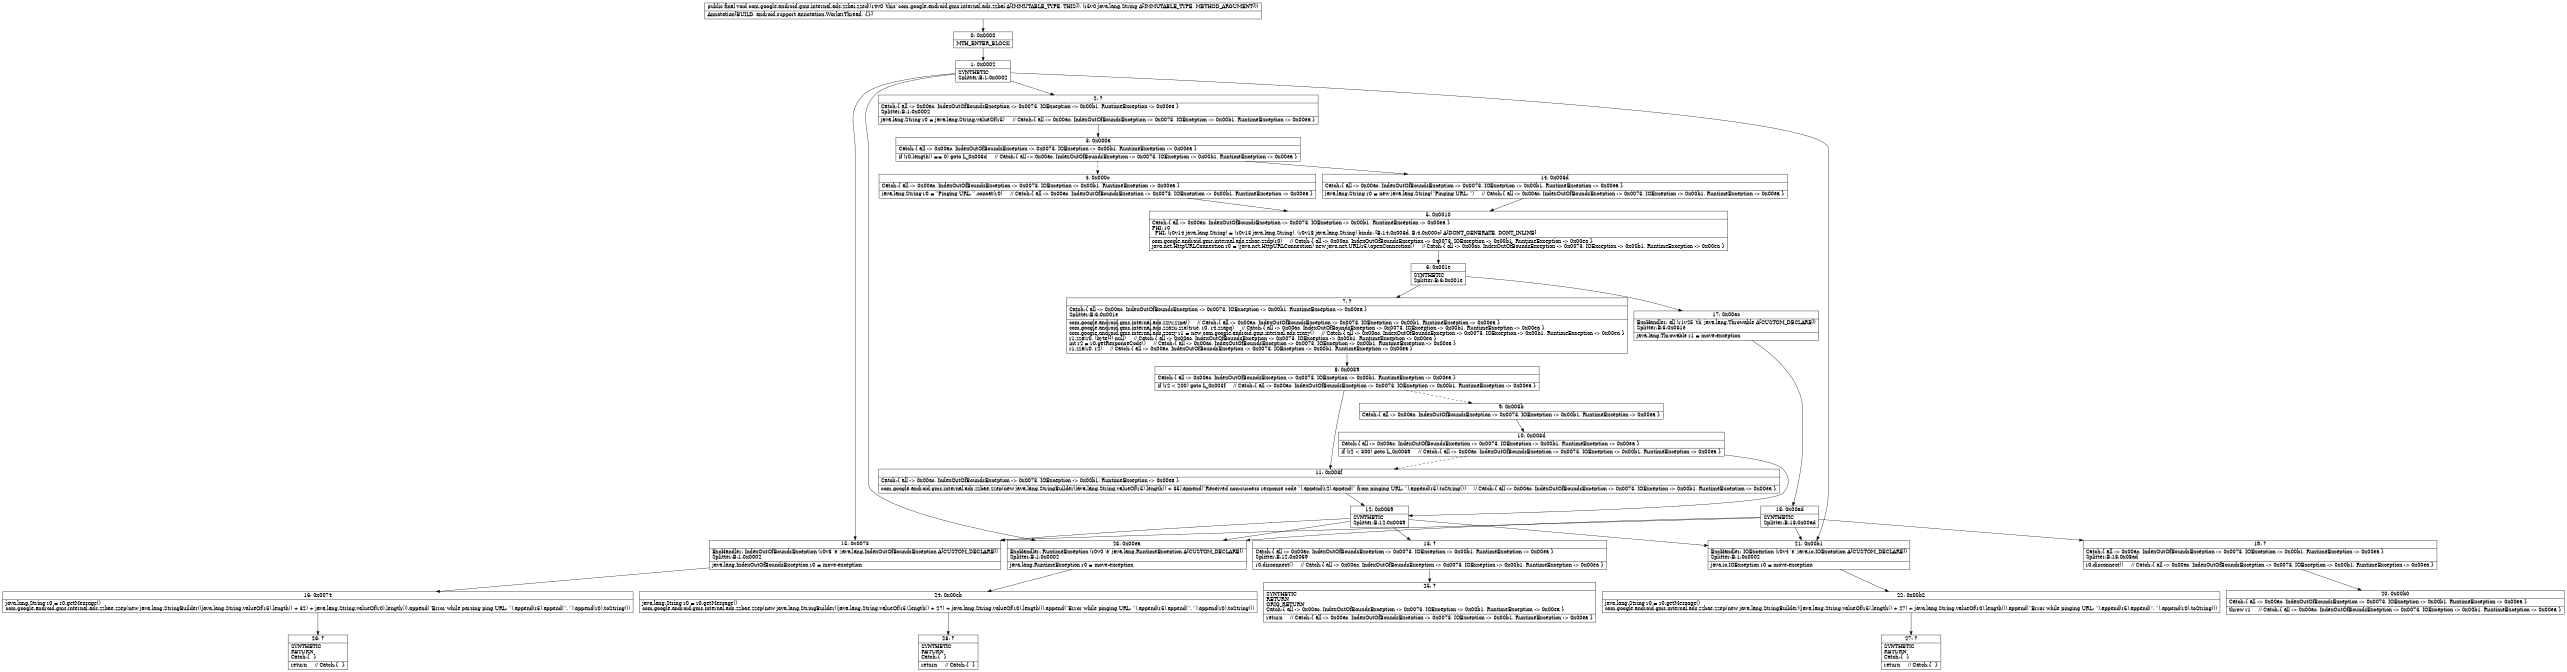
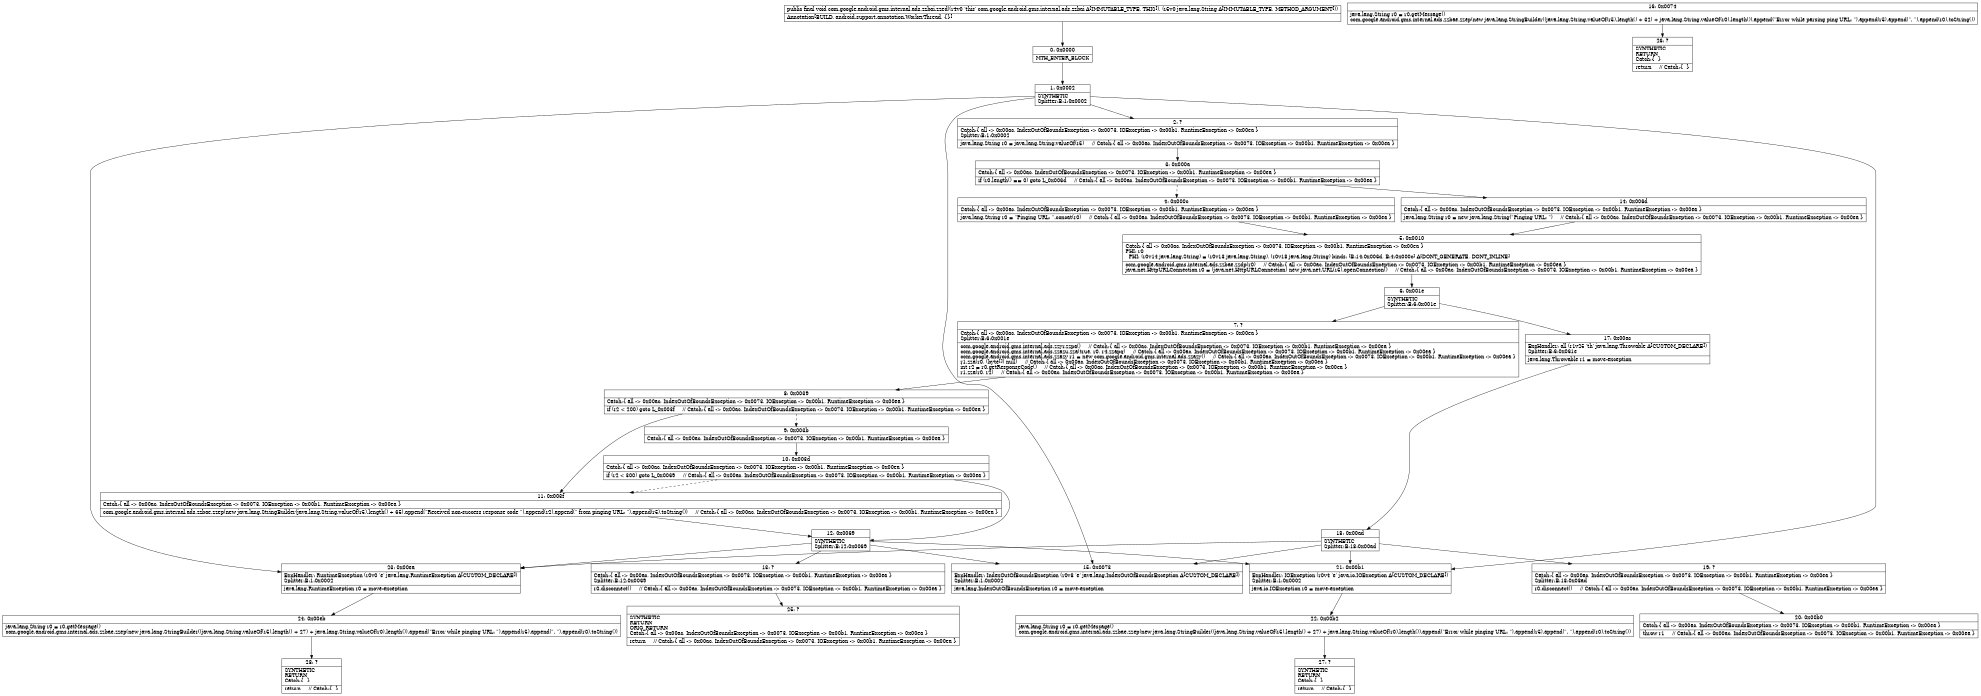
edge "15: 0x0073" -> "16: 0x0074": removed
